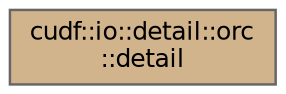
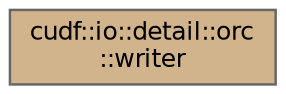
node "cudf::io::detail::orc ::detail": label "cudf::io::detail::orc ::detail" -> "cudf::io::detail::orc ::writer"
